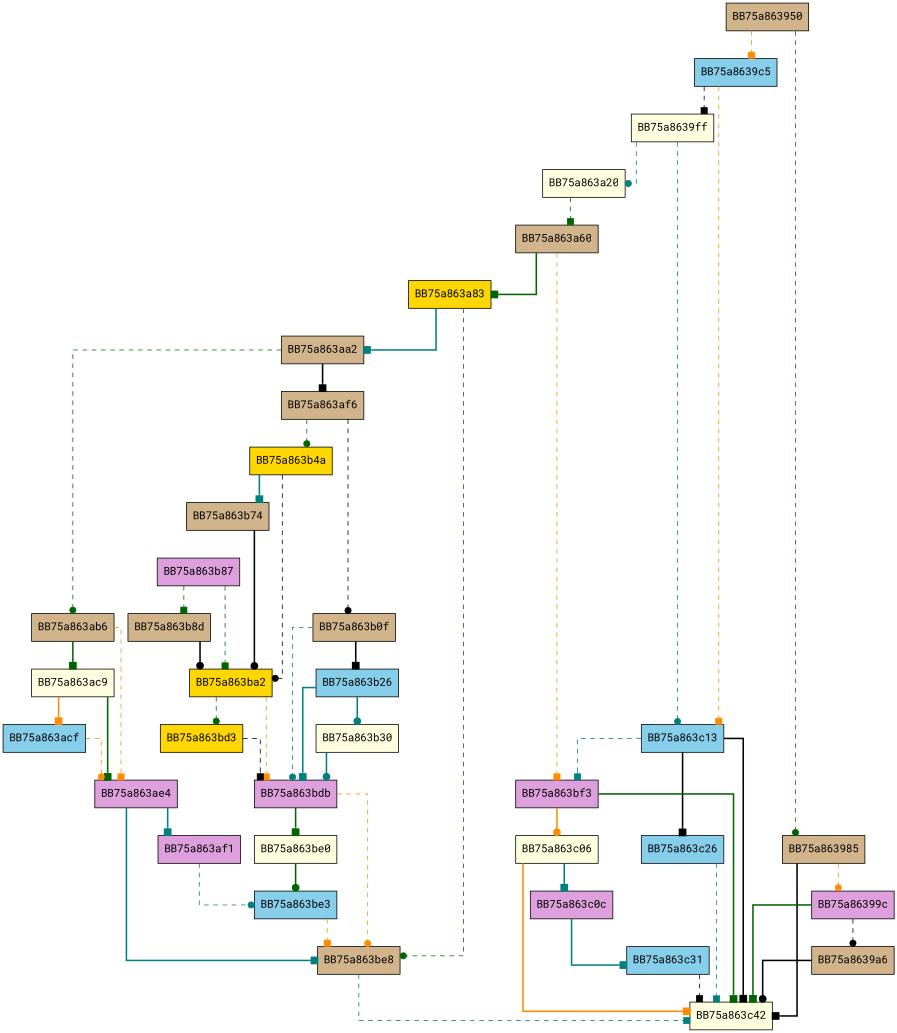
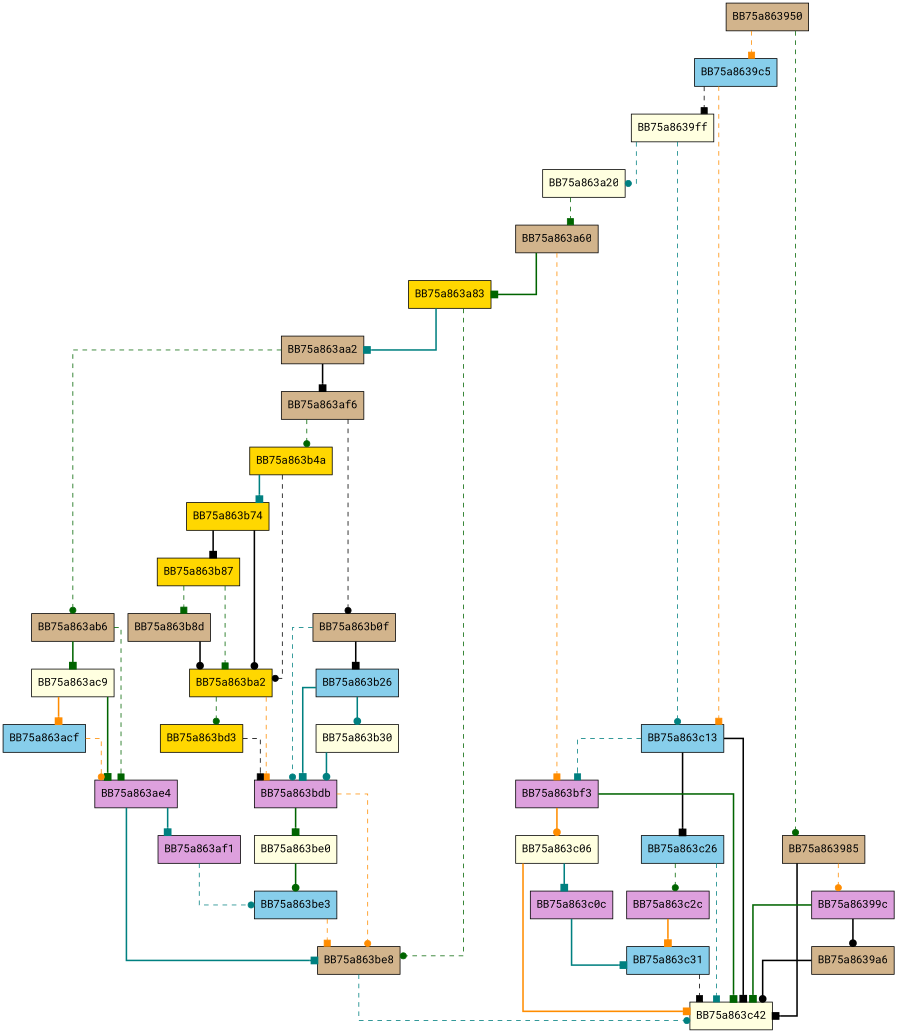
node "BB75a863b74": fillcolor tan -> gold
edge "BB75a863b74" -> "BB75a863b87": added
node "BB75a863b87": fillcolor plum -> gold
edge "BB75a863ab6" -> "BB75a863ae4": color darkorange -> darkgreen
node "BB75a863c2c": added
edge "BB75a86399c" -> "BB75a8639a6": style dashed -> bold
edge "BB75a863be8" -> "BB75a863c42": arrowhead box -> dot
